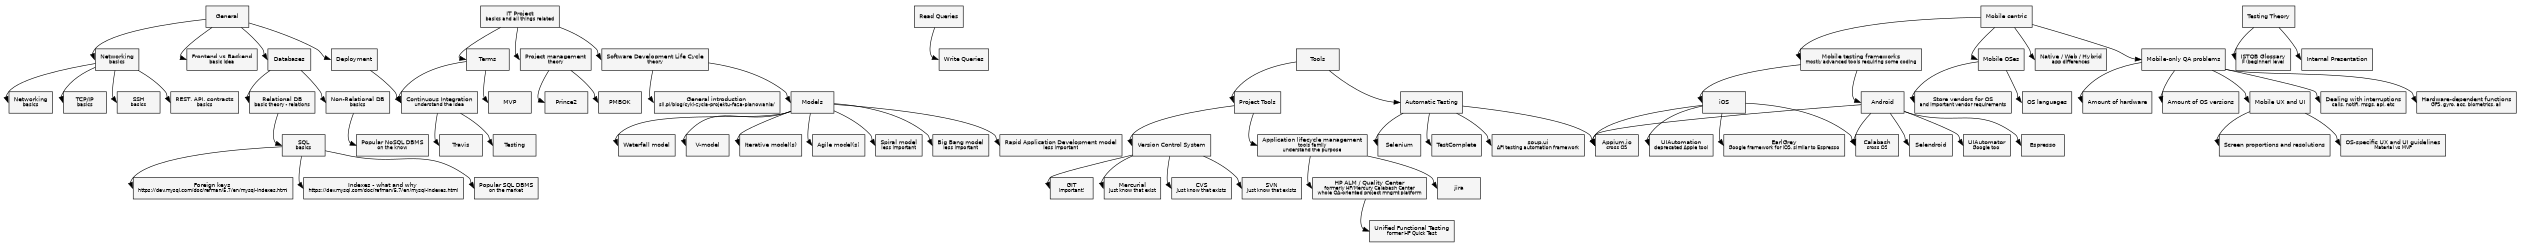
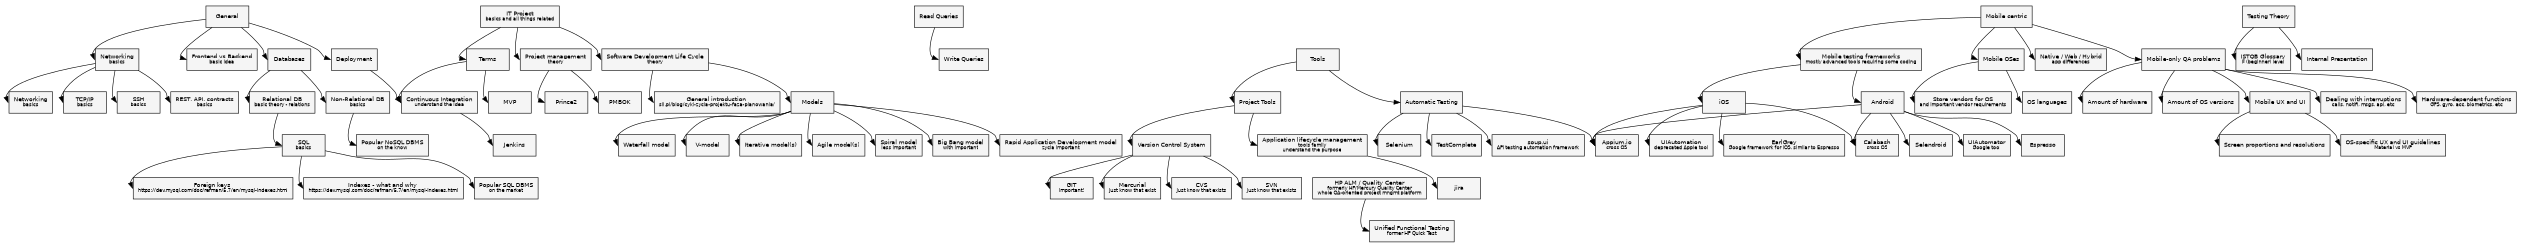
node "Hardware-dependent functions": text "GPS, gyro, acc, biometrics, all" -> "GPS, gyro, acc, biometrics, etc"
node "Travis": removed
node "Testing": label "Testing" -> "Jenkins"
node "Big Bang model": text "less important" -> "with important"
node "Rapid Application Development model": text "less important" -> "zycia important"
edge "Application lifecycle management" -> "HP ALM / Quality Center": removed
node "HP ALM / Quality Center": text "formerly HP/Mercury Calabash Center" -> "formerly HP/Mercury Quality Center"
